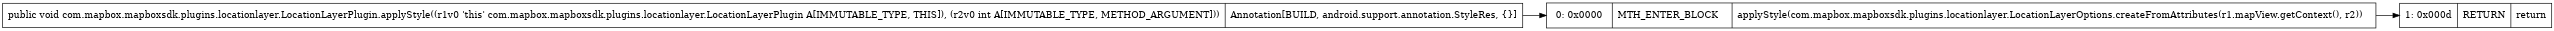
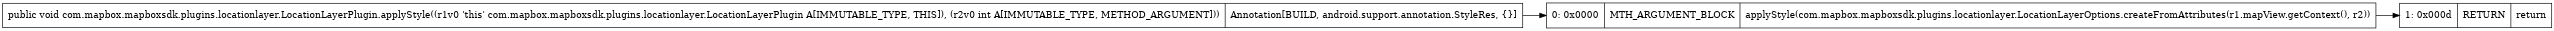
node "0: 0x0000": text "MTH_ENTER_BLOCK" -> "MTH_ARGUMENT_BLOCK"
